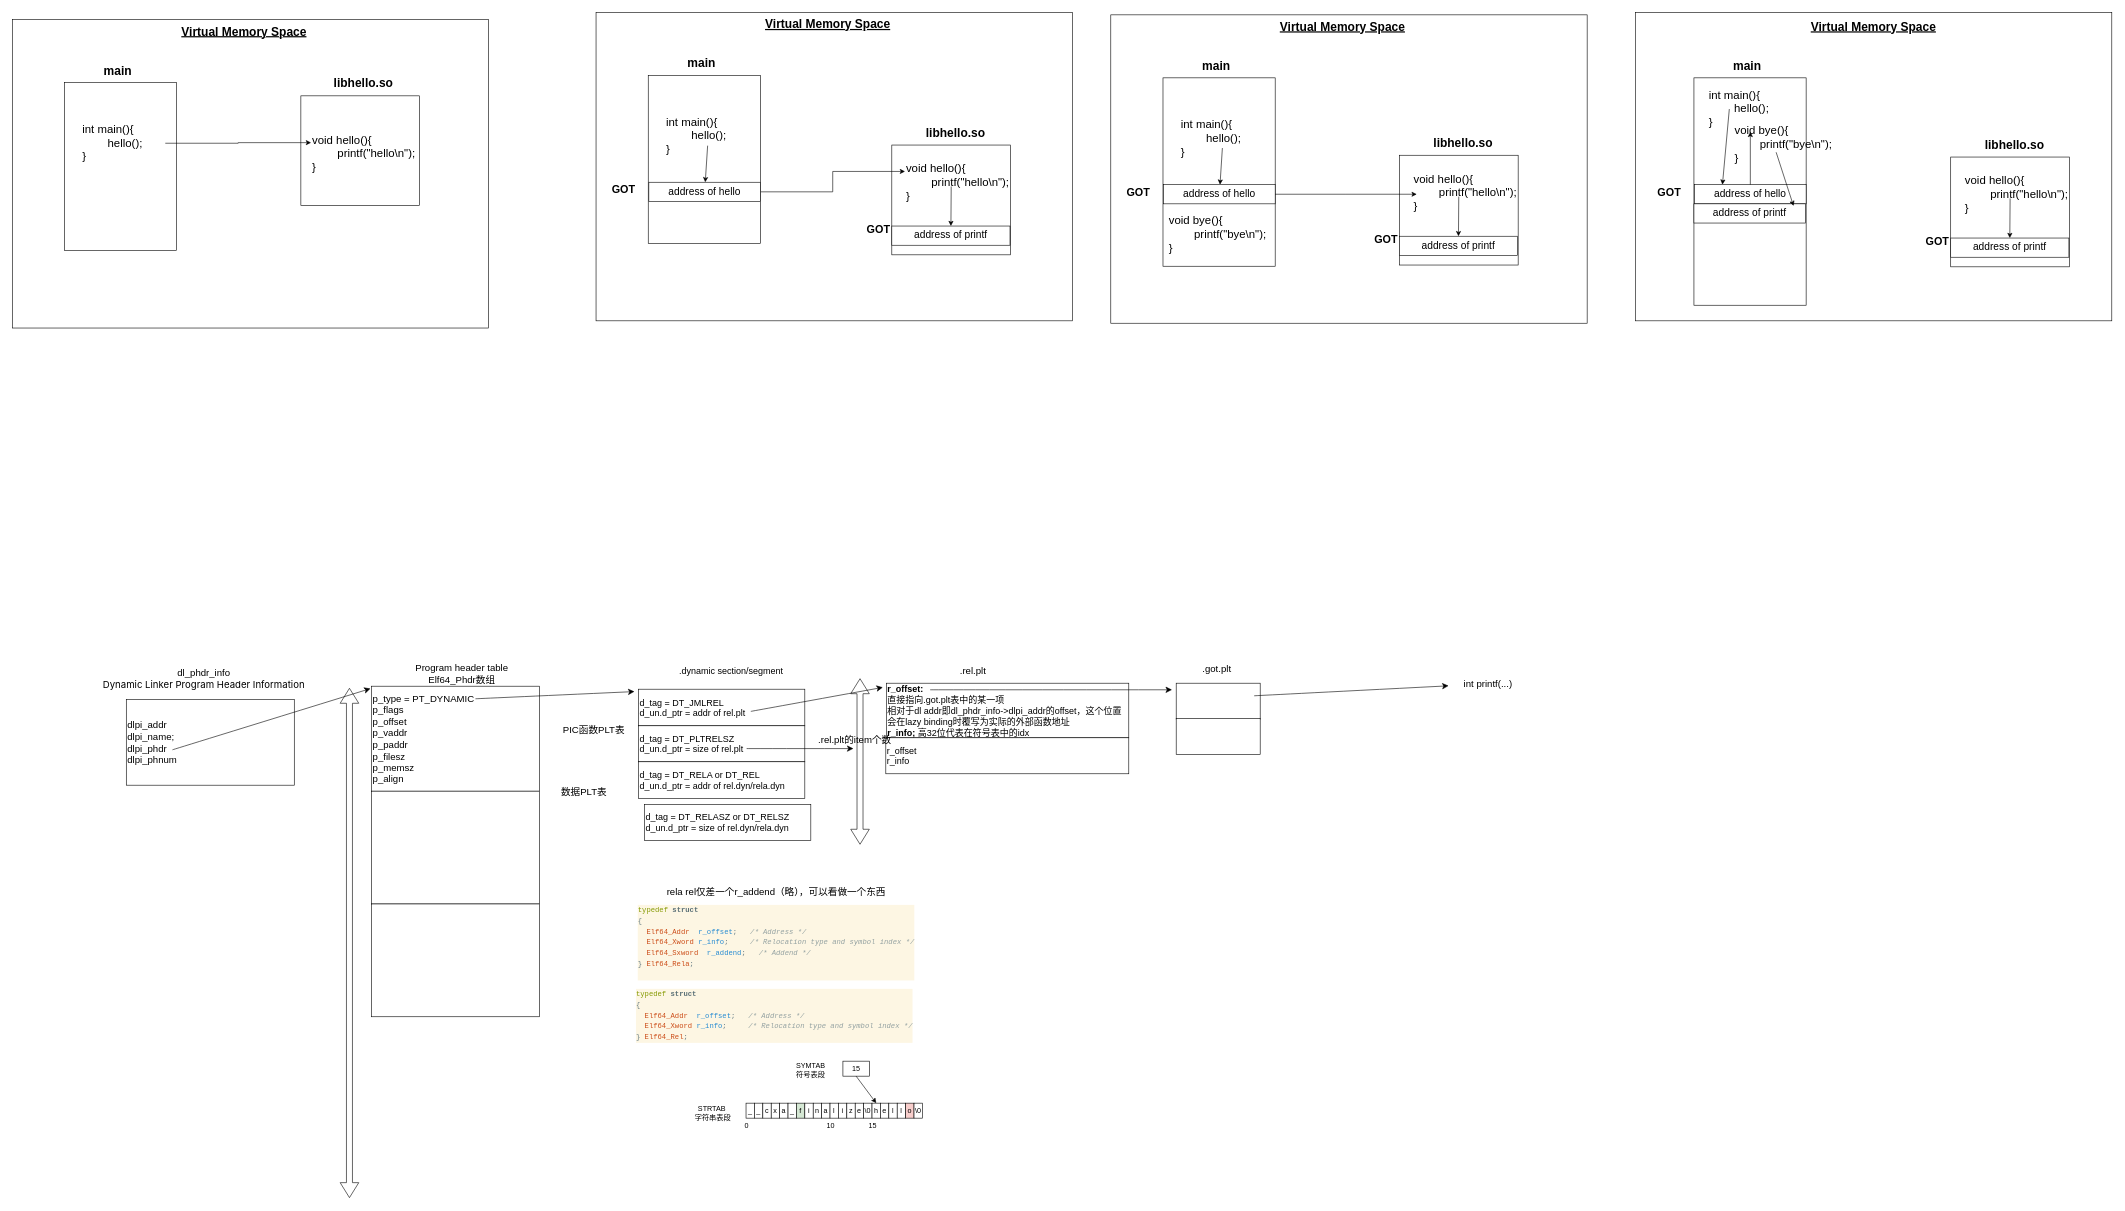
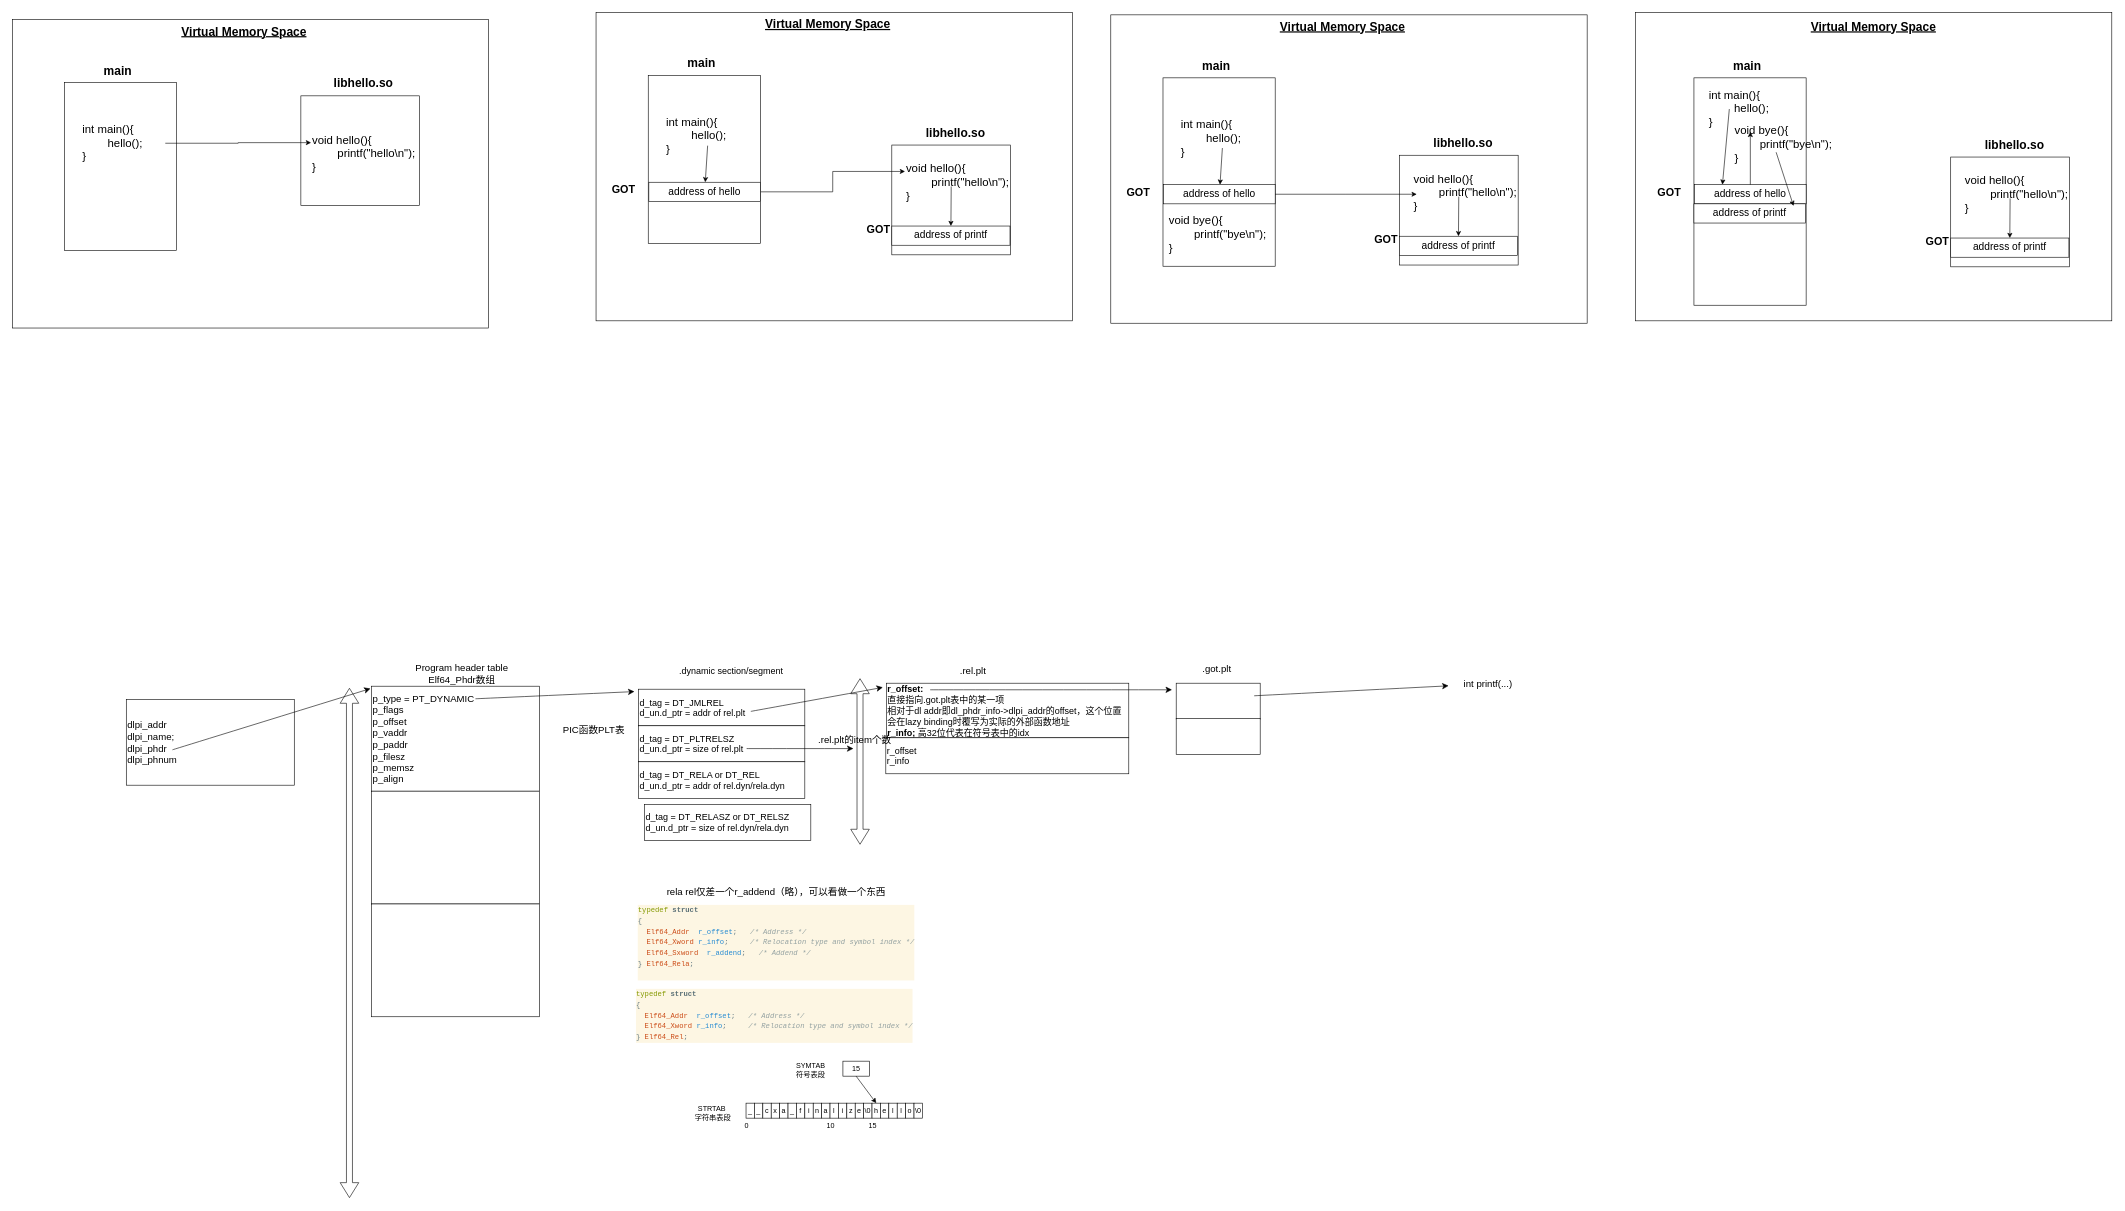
node "dl_phdr_info Dynamic Linker Program Header Information": removed
node "数据PLT表": removed
node "f": fillcolor #d5e8d4 -> #ffffff
node "o": fillcolor #f8cecc -> #ffffff
